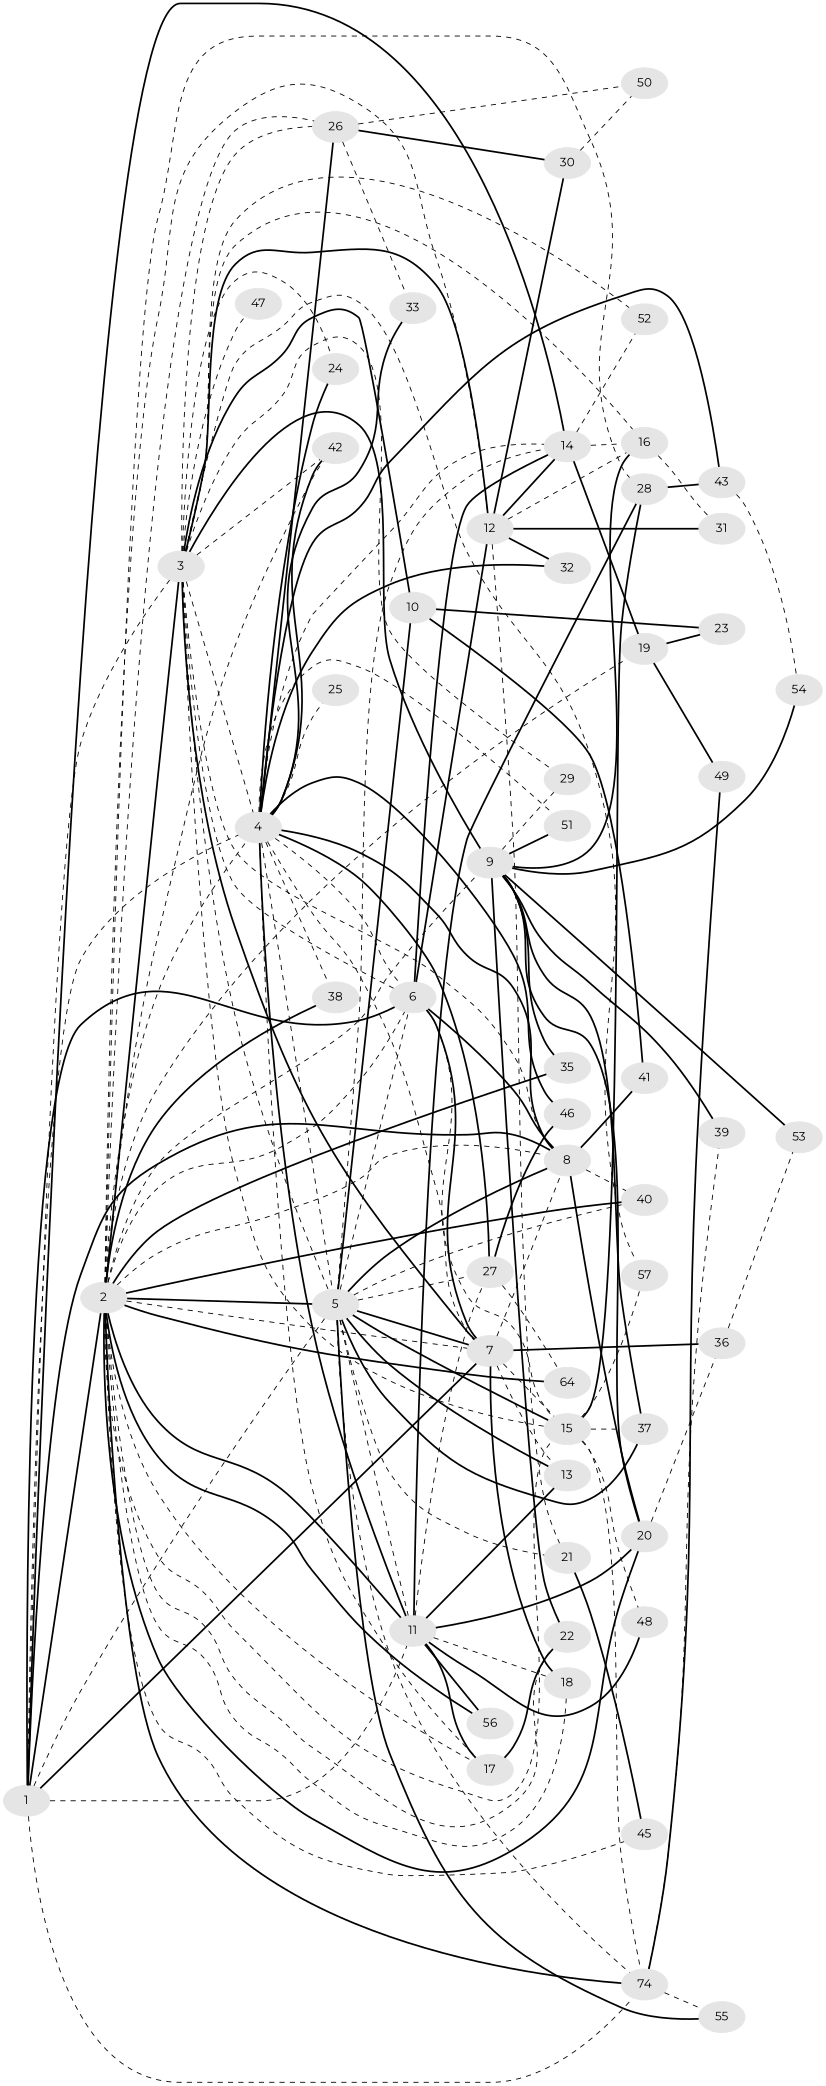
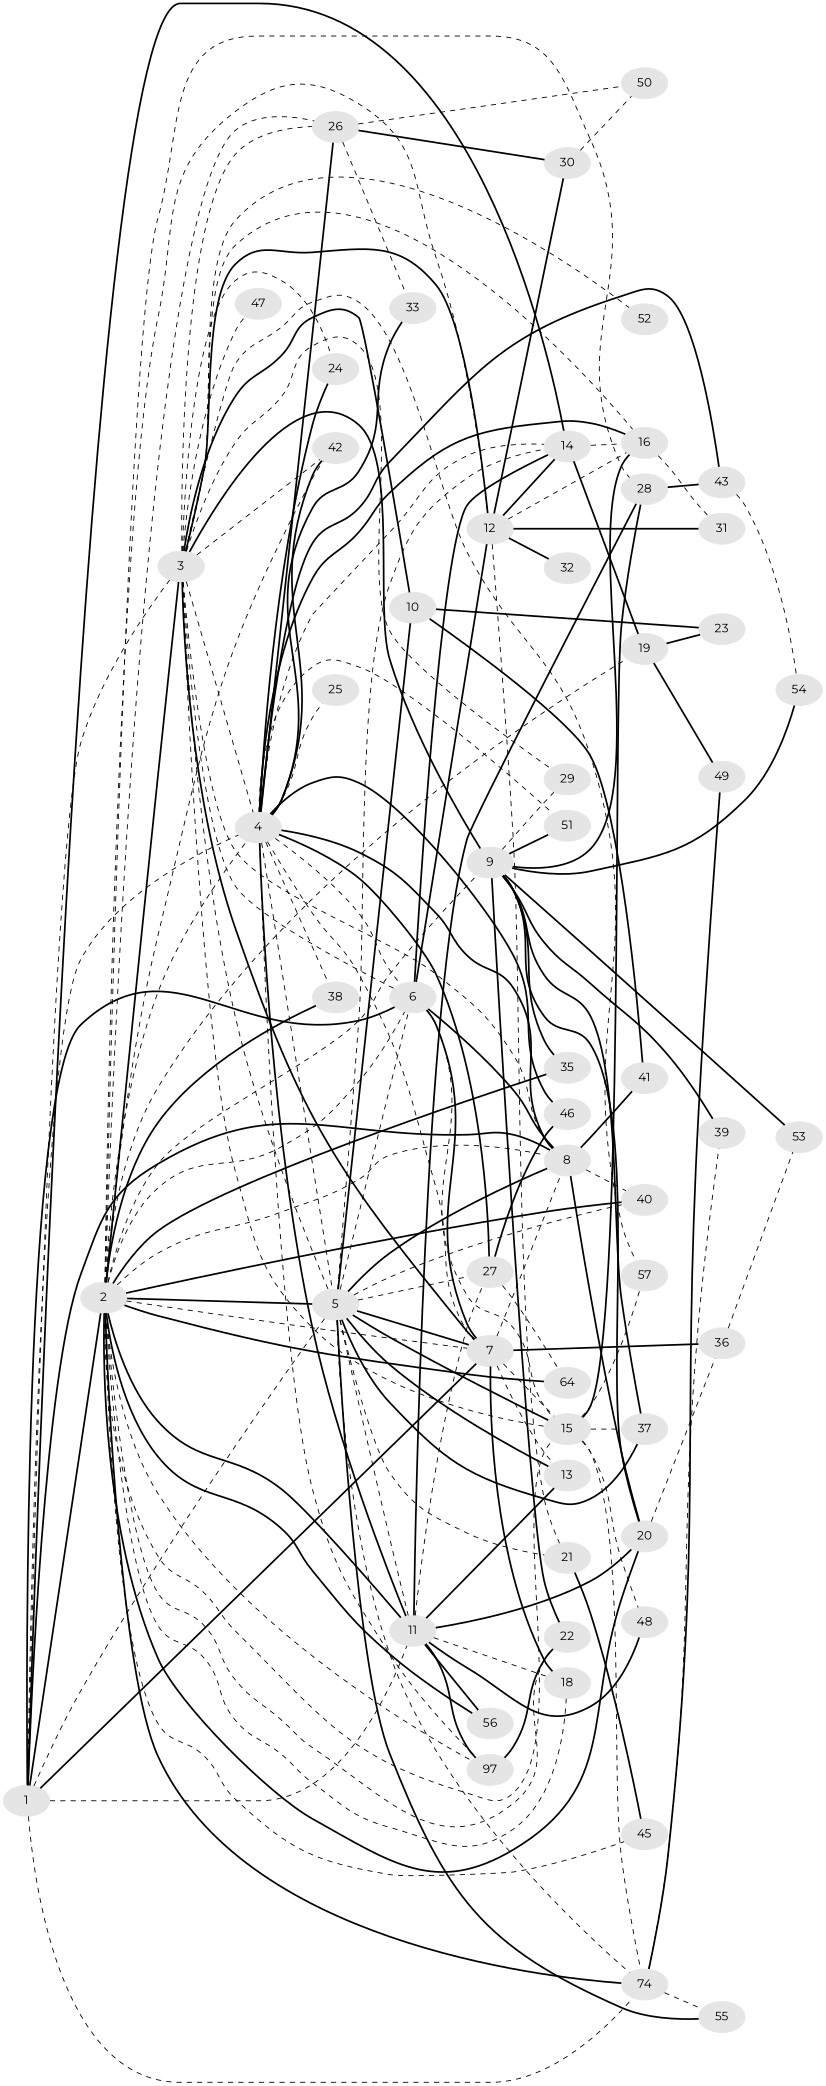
edge "52" -- "14": removed
edge "32" -- "4": now "16" -- "4"
node "17": label "17" -> "97"
